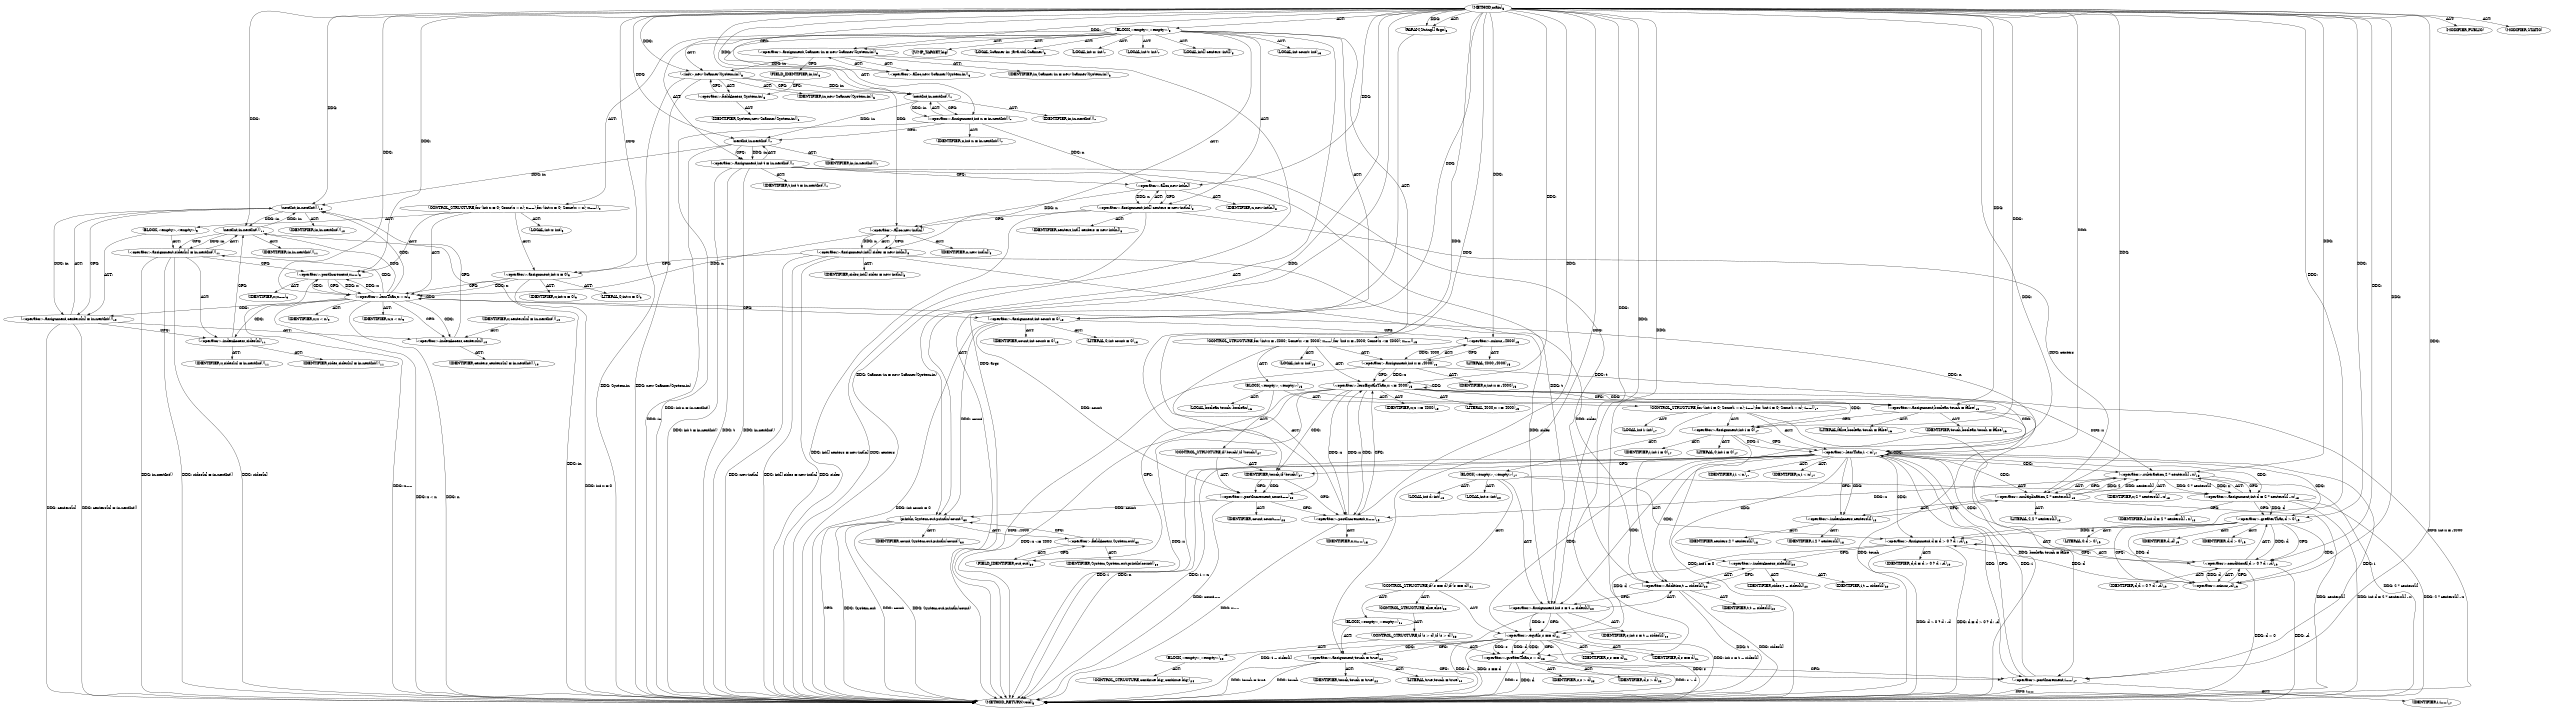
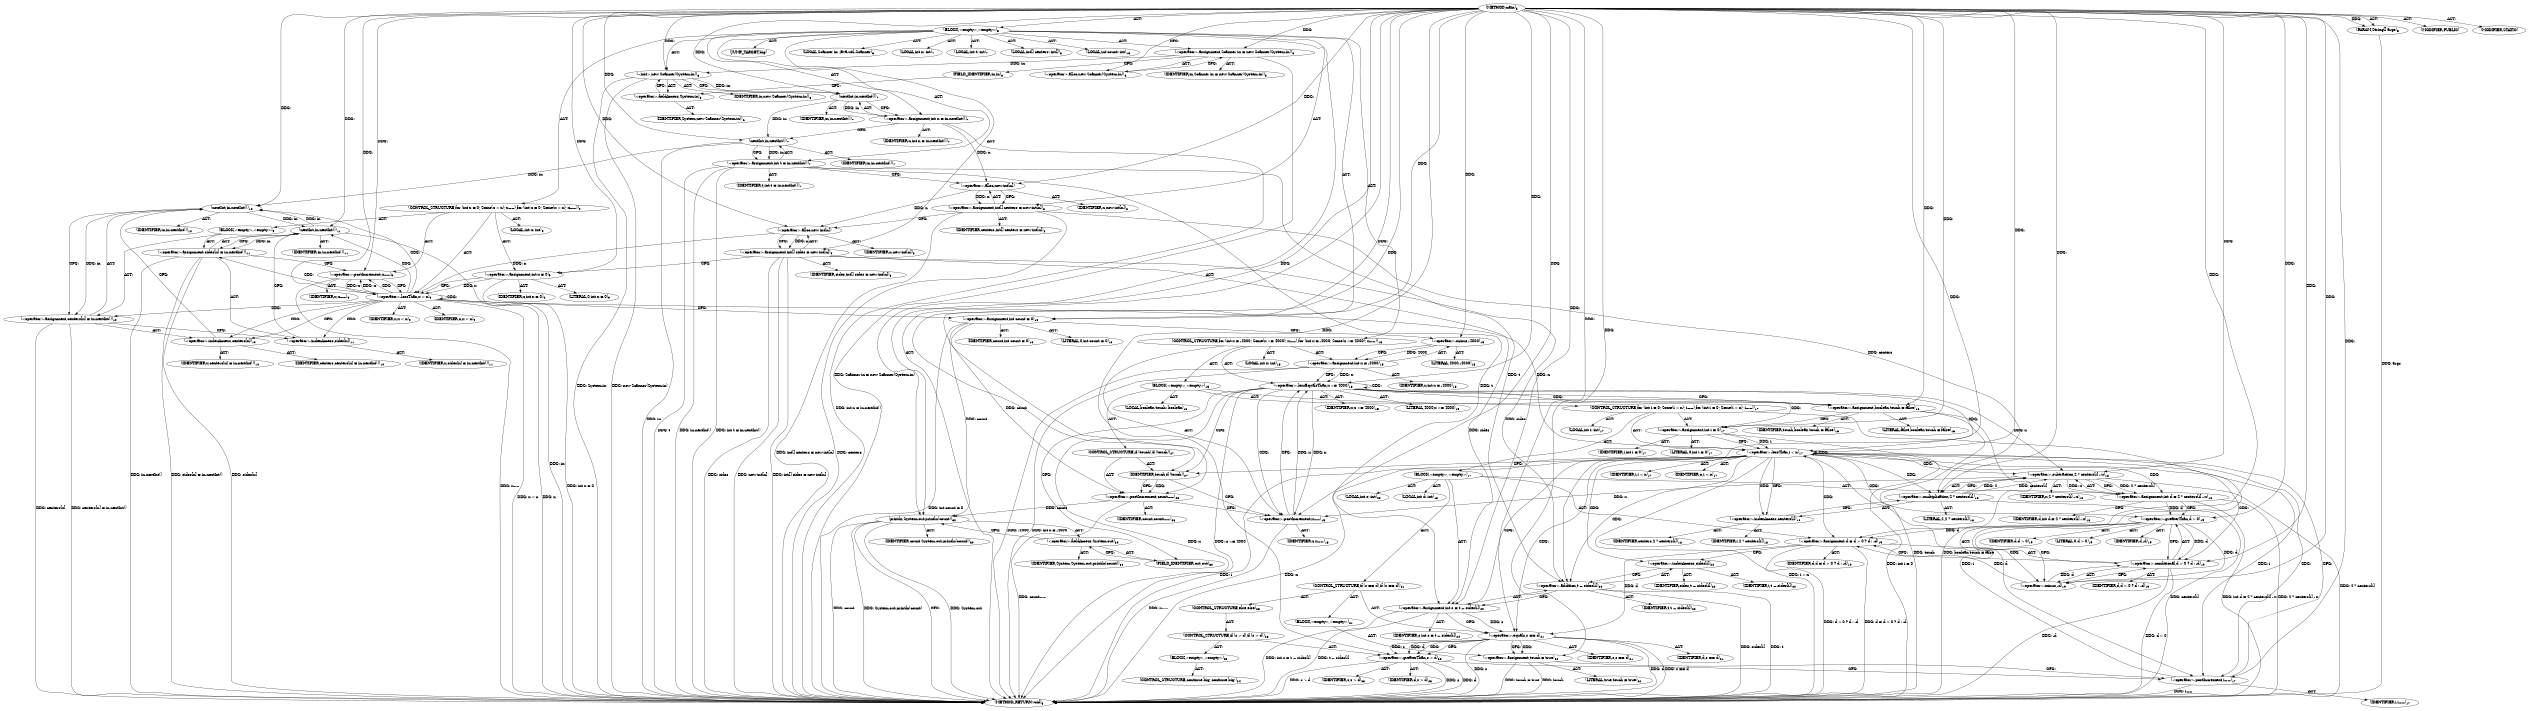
edge "(<operator>.alloc,new Scanner(System.in))" -> "(<operator>.assignment,Scanner in = new Scanner(System.in))": label "AST: " -> "CFG: "
edge "(IDENTIFIER,x,centers[x] = in.nextInt())" -> "(<operator>.indexAccess,centers[x])": reversed
node "(IDENTIFIER,sides,sides[x] = in.nextInt())": removed
node "(IDENTIFIER,touch,touch = true)": removed
